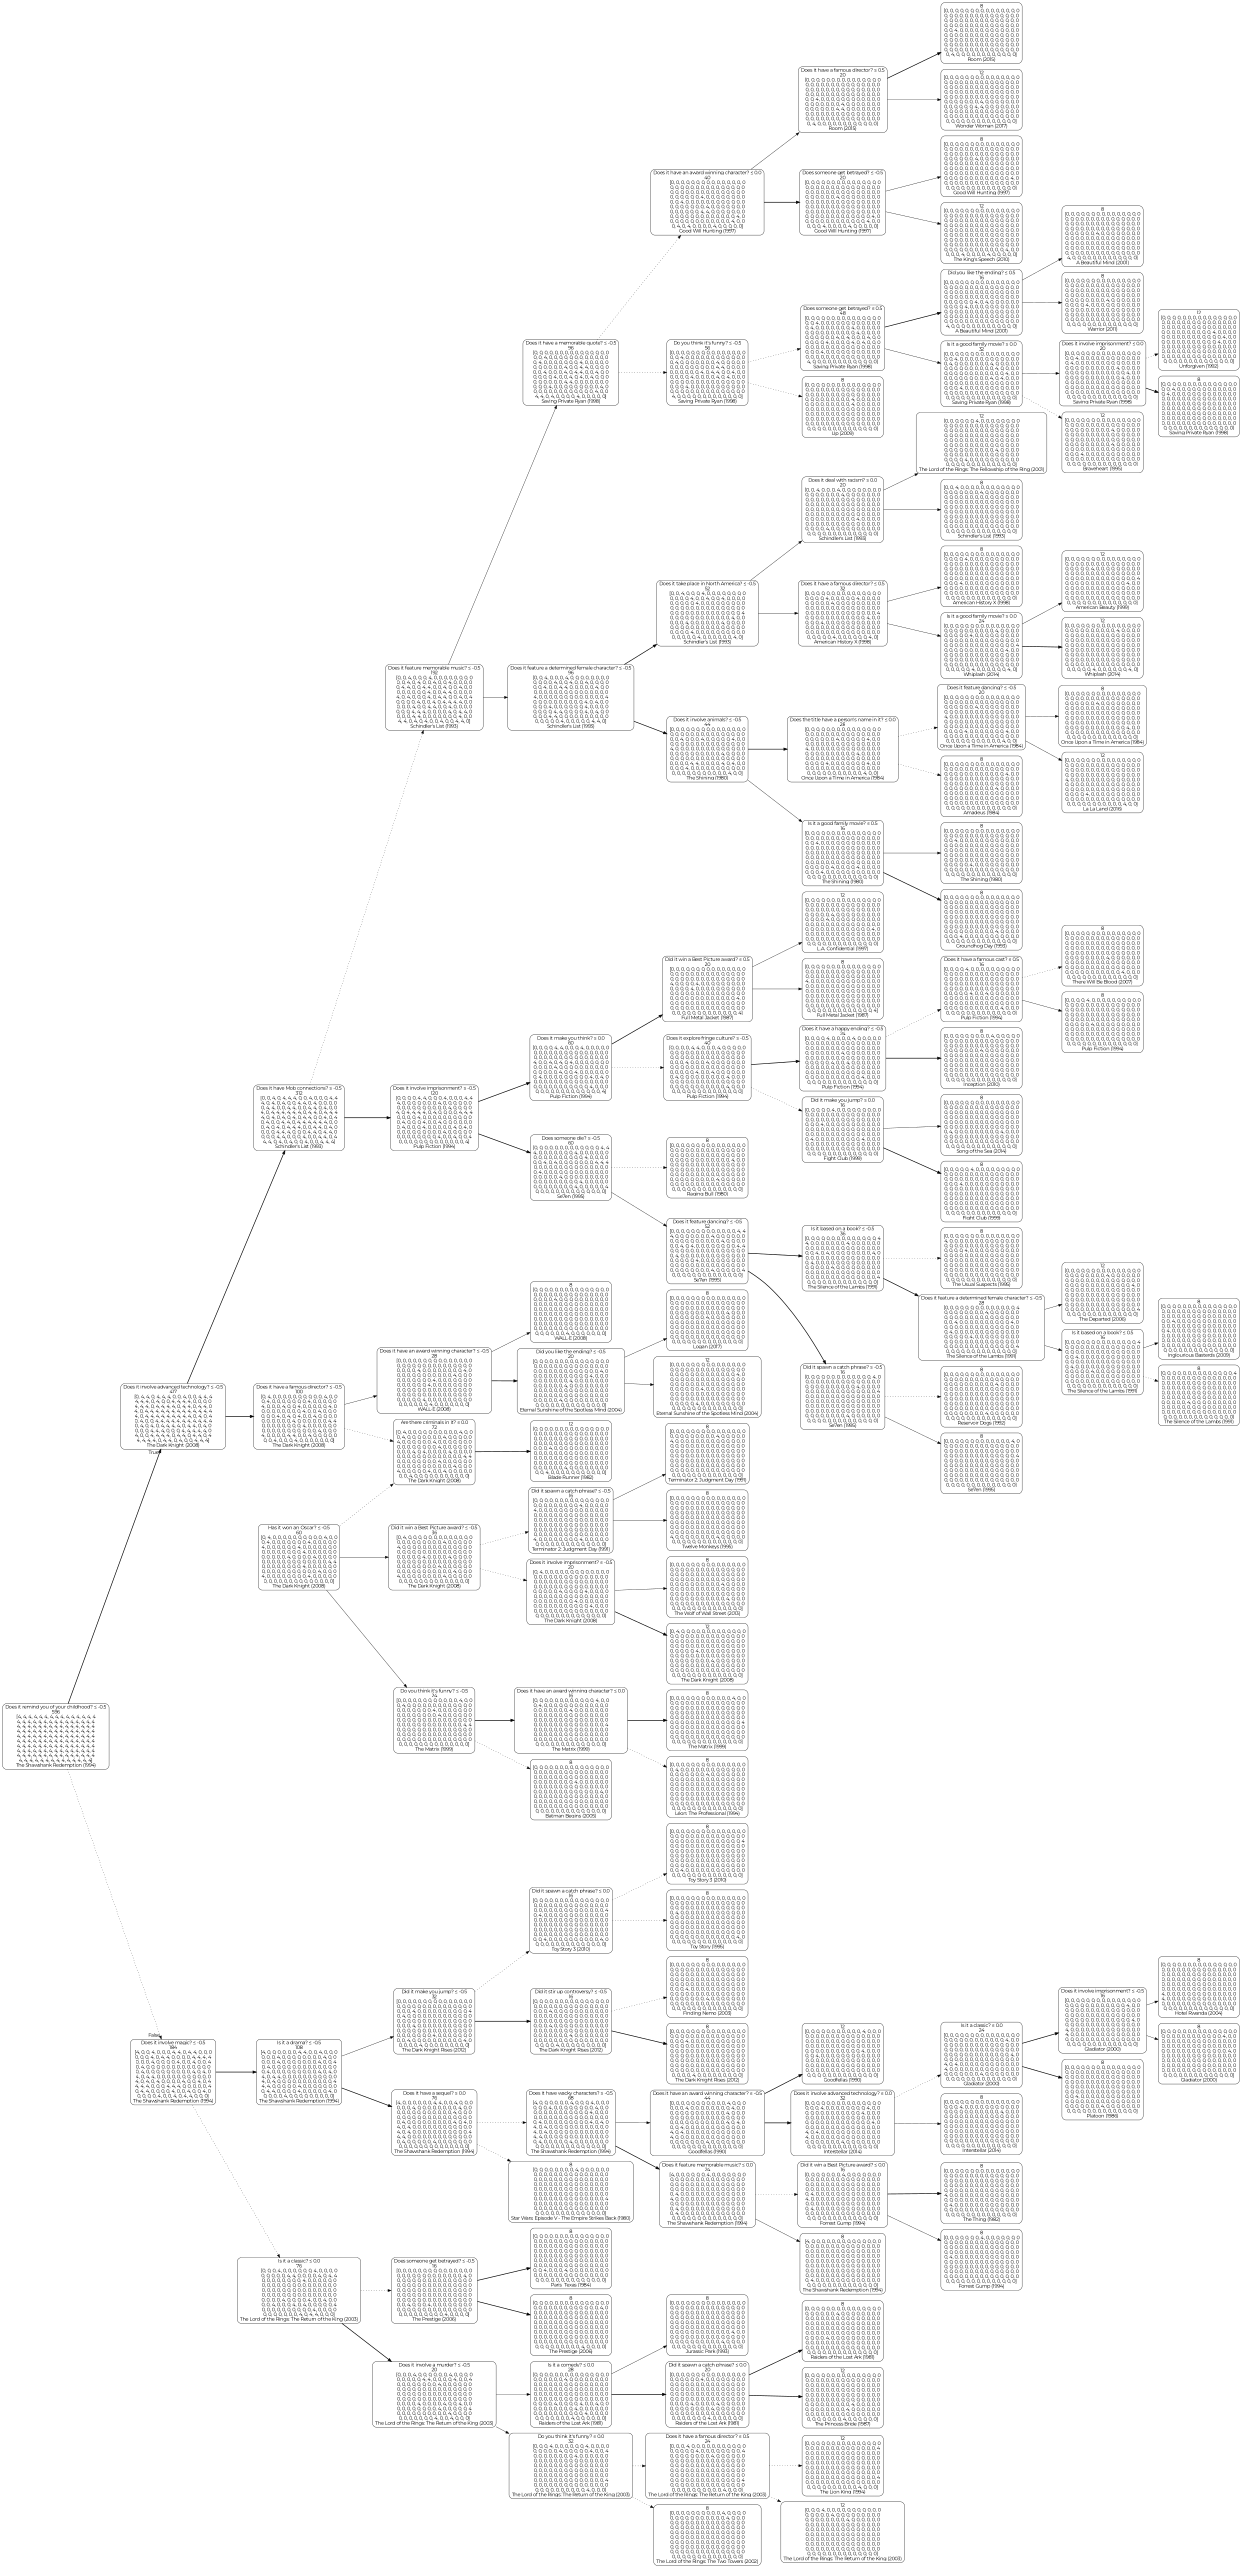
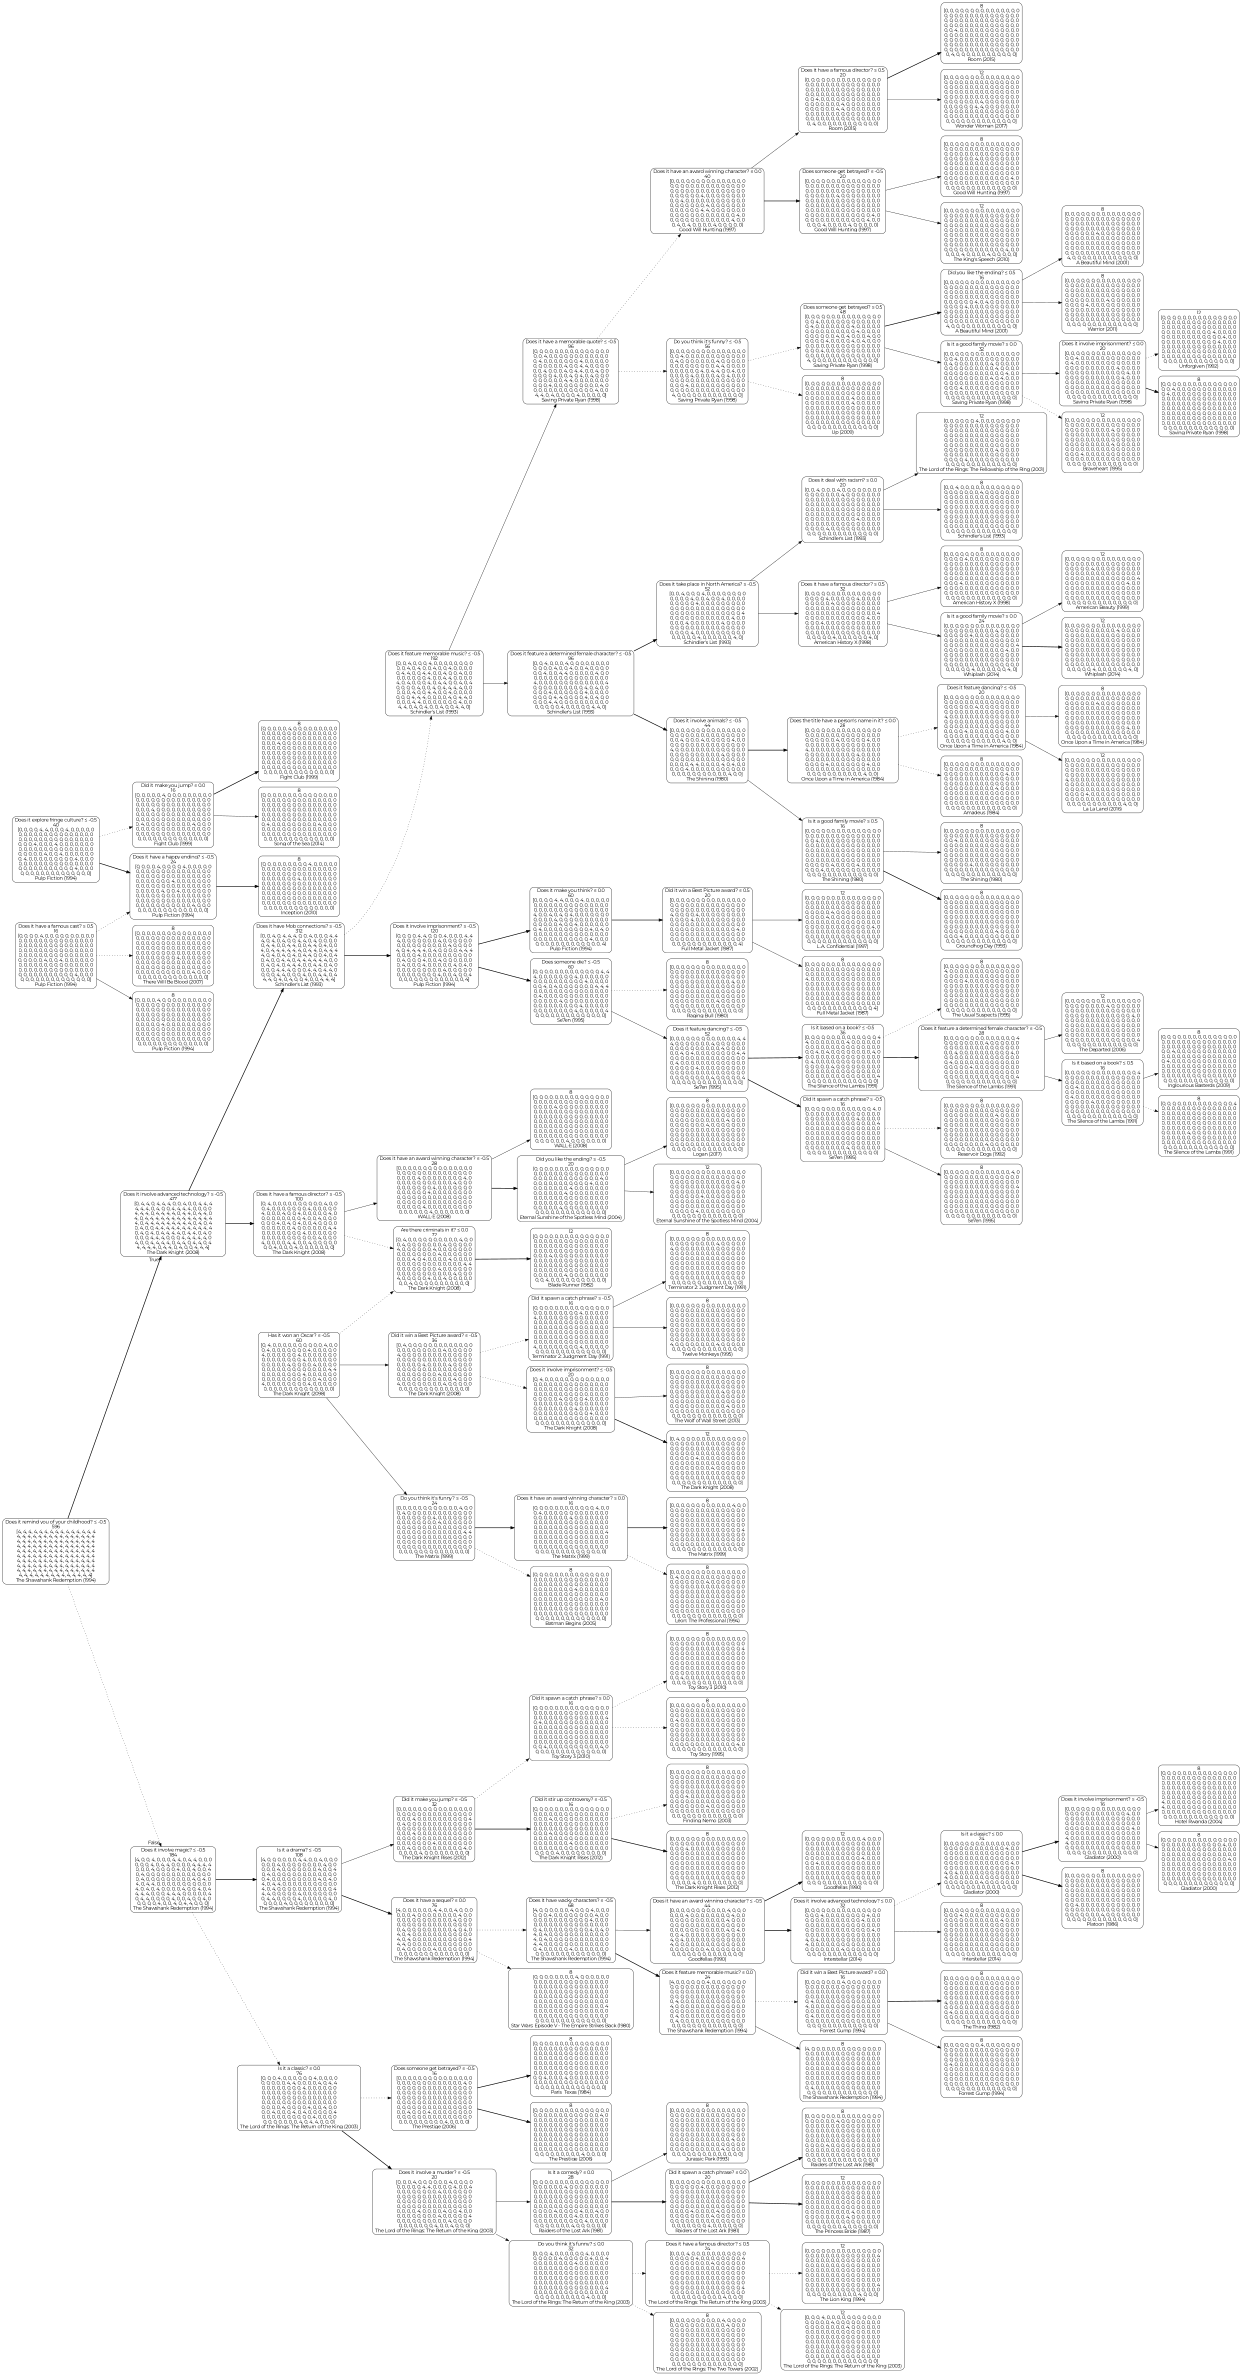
edge "Does it have a happy ending? ≤ -0.5" -> "Does it have a famous cast? ≤ 0.5": reversed
edge "Does it make you think? ≤ 0.0" -> "Does it explore fringe culture? ≤ -0.5": removed
node "Has it won an Oscar? ≤ -0.5": text "The Dark Knight (2008)" -> "The Dark Knight (2098)"
